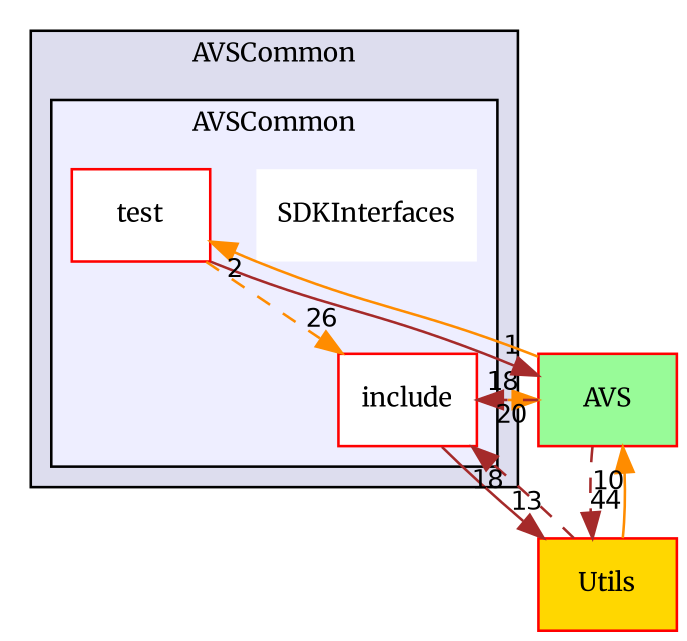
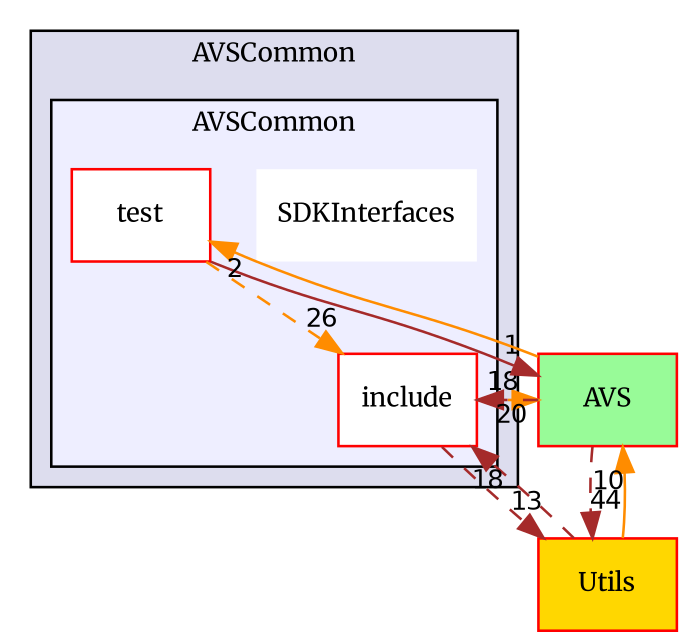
edge "include" -> "Utils": style solid -> dashed
